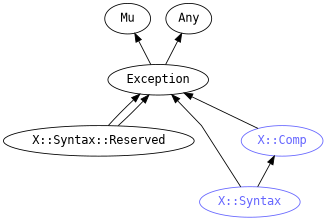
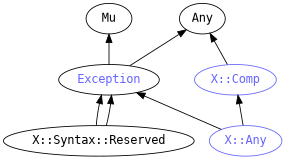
node "Exception": fontcolor #000000 -> #6666ff
edge "X::Comp" -> "Exception": now "X::Comp" -> "Any"
node "X::Syntax": label "X::Syntax" -> "X::Any"
